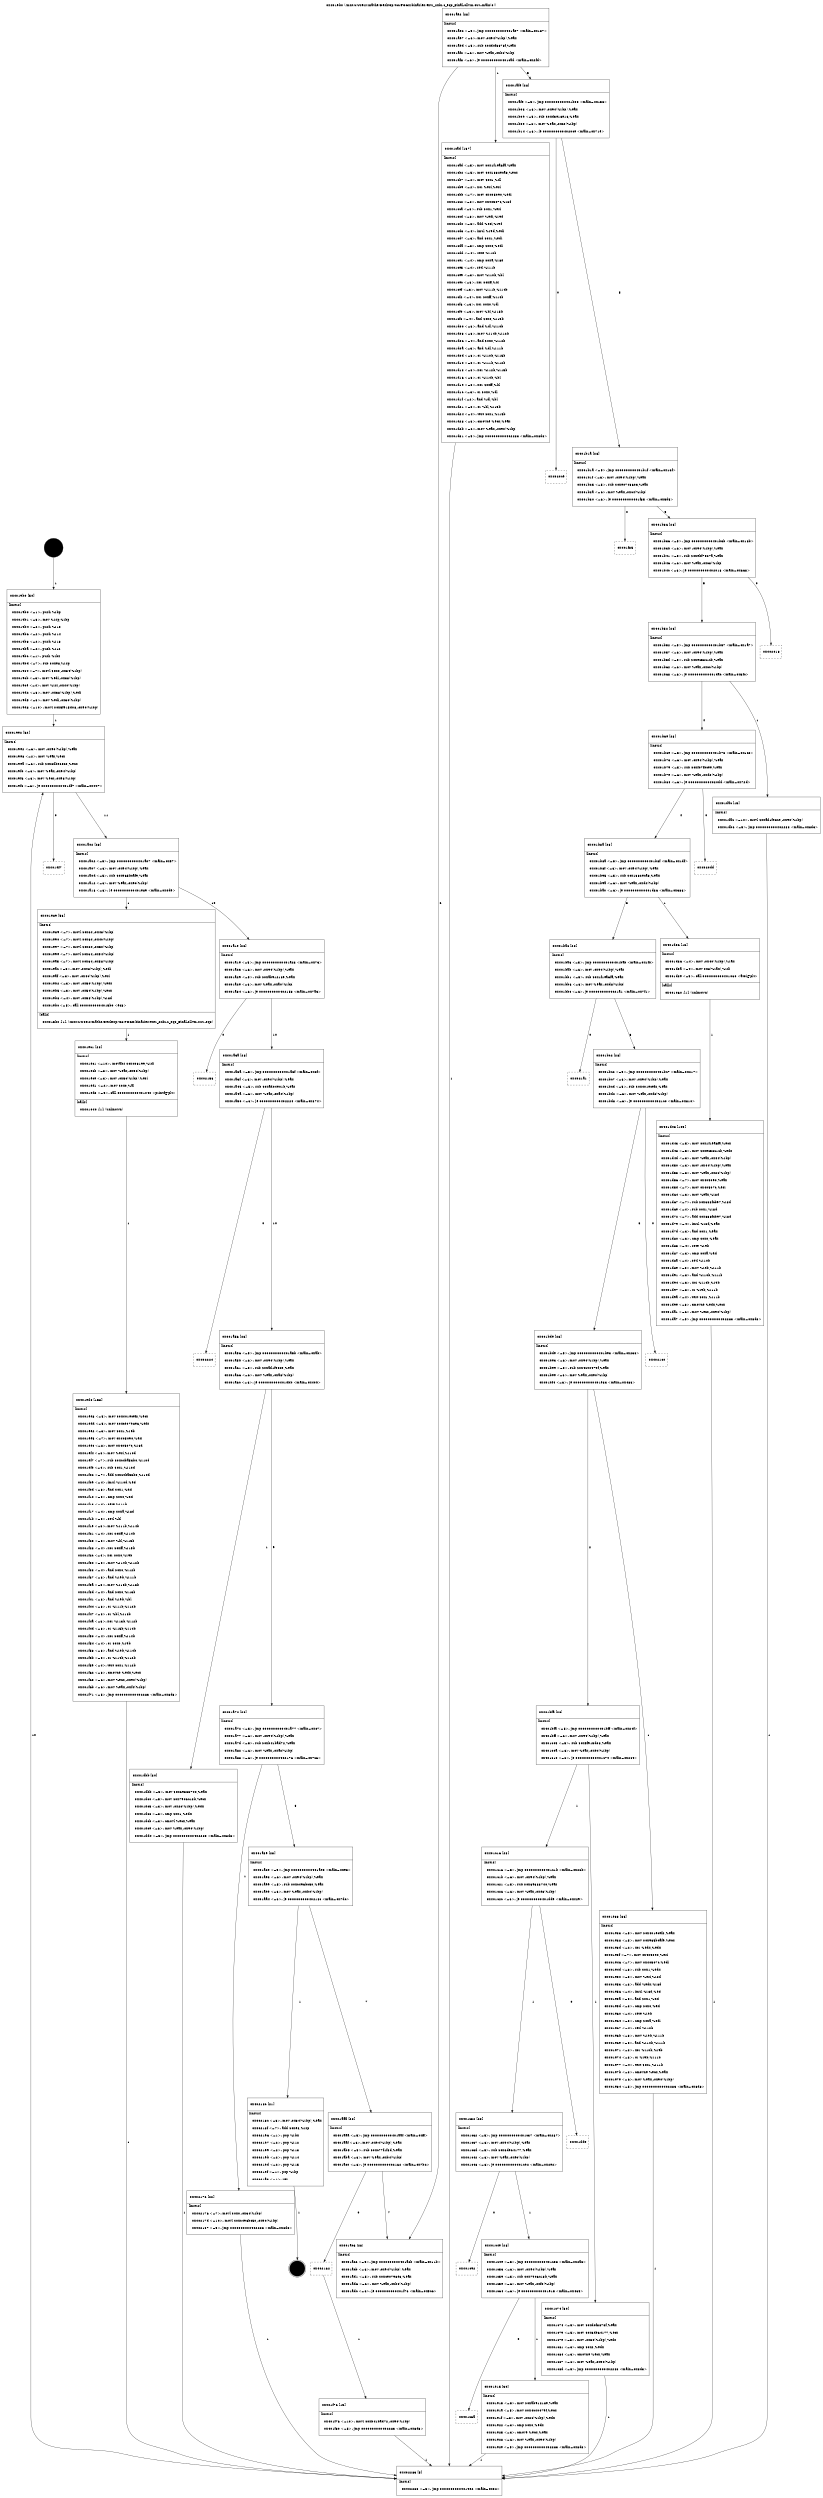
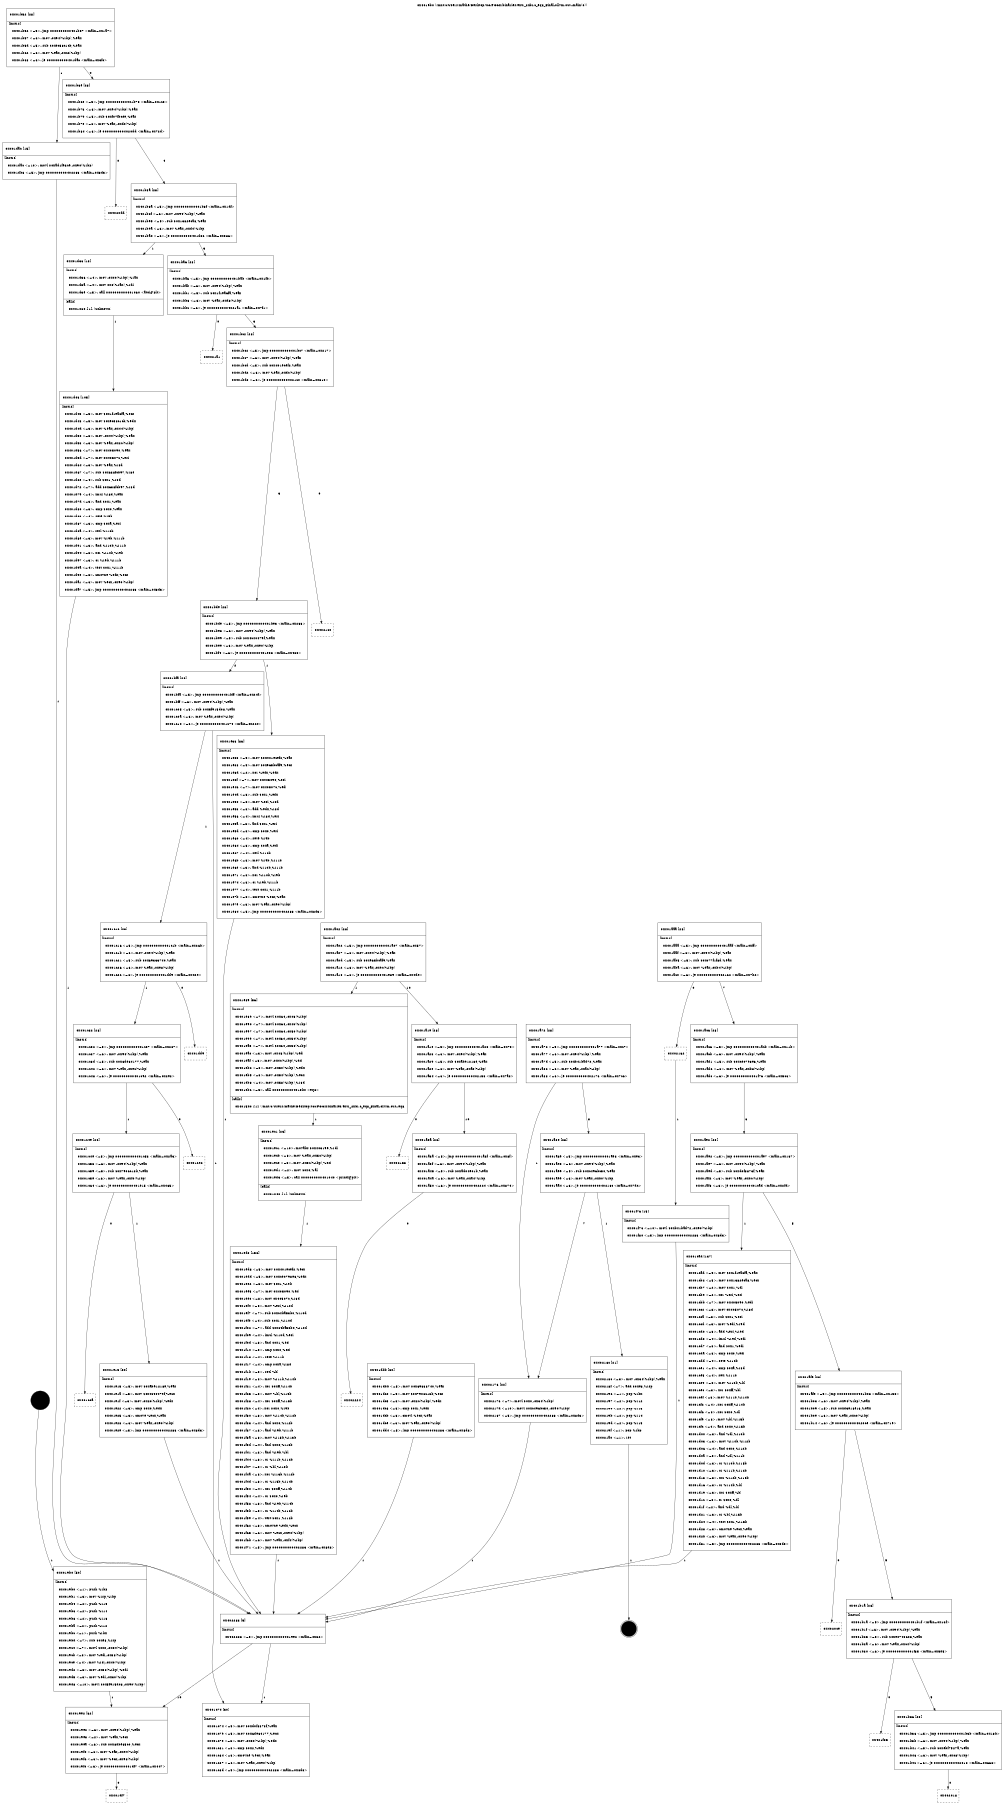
edge "0x401b36 [28]" -> "0x401b52 [28]": removed, label "5"
edge "0x4019e2 [32]" -> "0x401a02 [28]": removed, label "11"
edge "0x401ae2 [28]" -> "0x401ac6 [28]": reversed
node "0x401a56 [28]": removed
edge "0x401a8e [28]" -> "0x401aaa [28]": now "0x401a8e [28]" -> "0x402176 [22]"
edge "0x401c74 [30]" -> "0x402283 [5]": reversed
